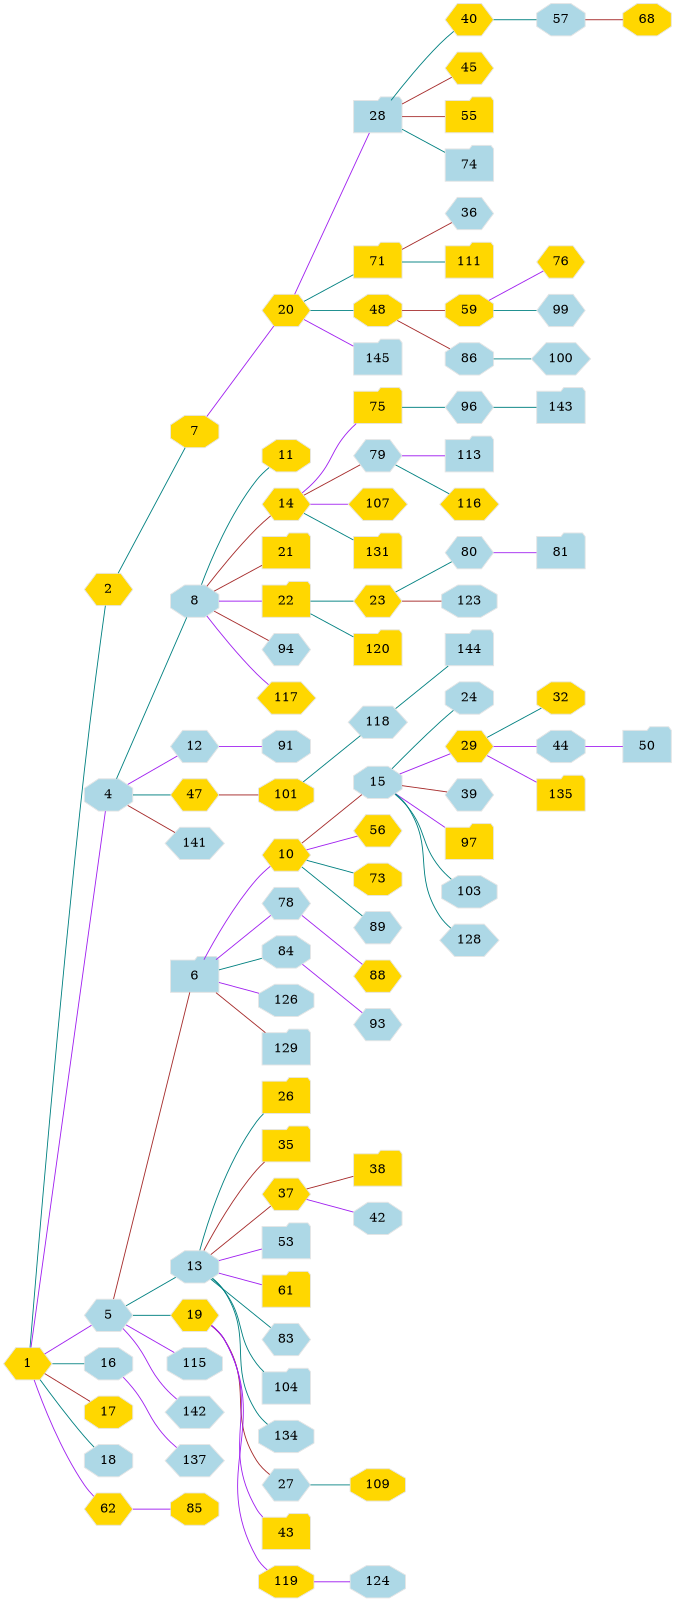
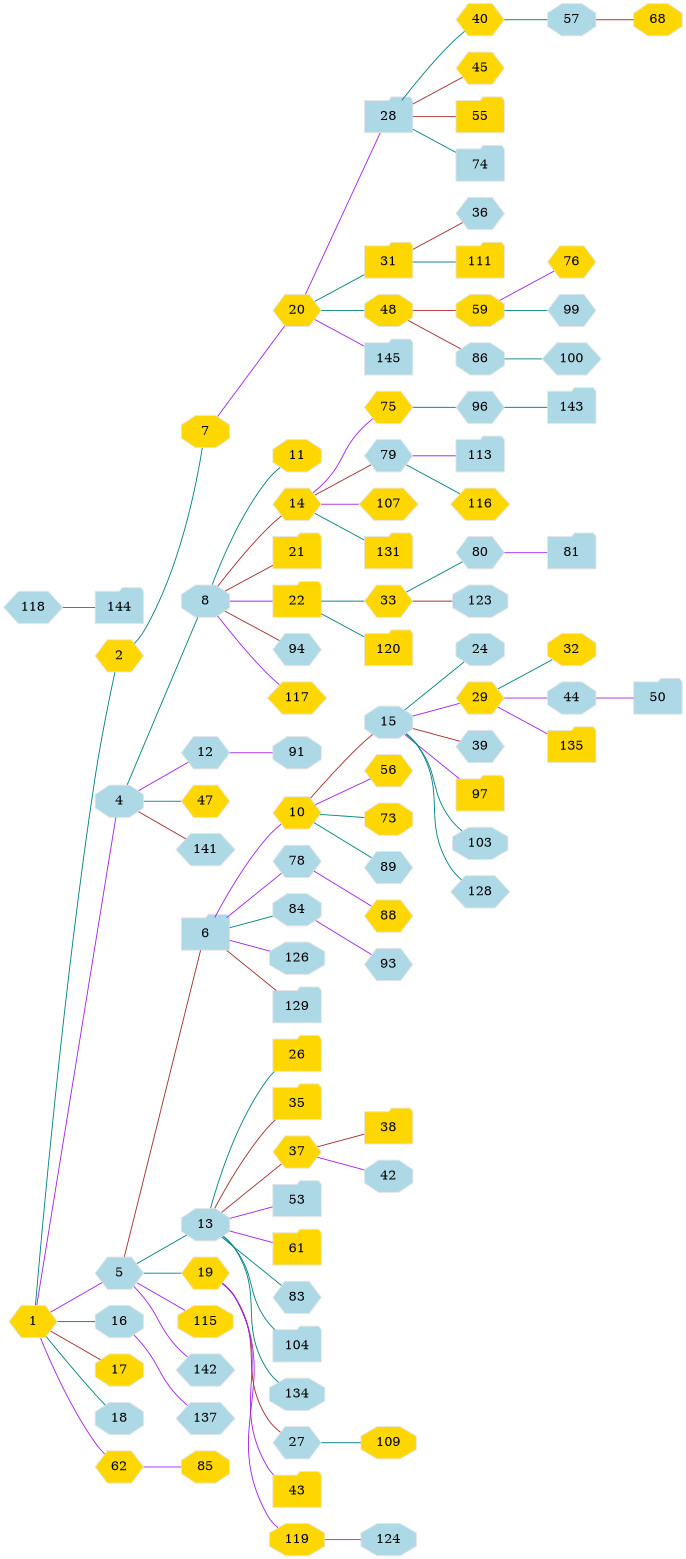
node "71": label "71" -> "31"
node "75": shape folder -> hexagon
node "23": label "23" -> "33"
node "101": removed
node "115": fillcolor lightblue -> gold
